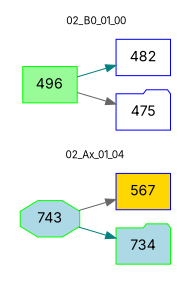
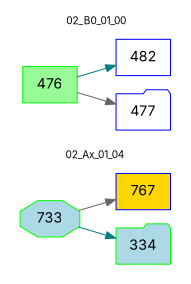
node "496": label "496" -> "476"
node "475": label "475" -> "477"
node "567": label "567" -> "767"
node "743": label "743" -> "733"
node "734": label "734" -> "334"
